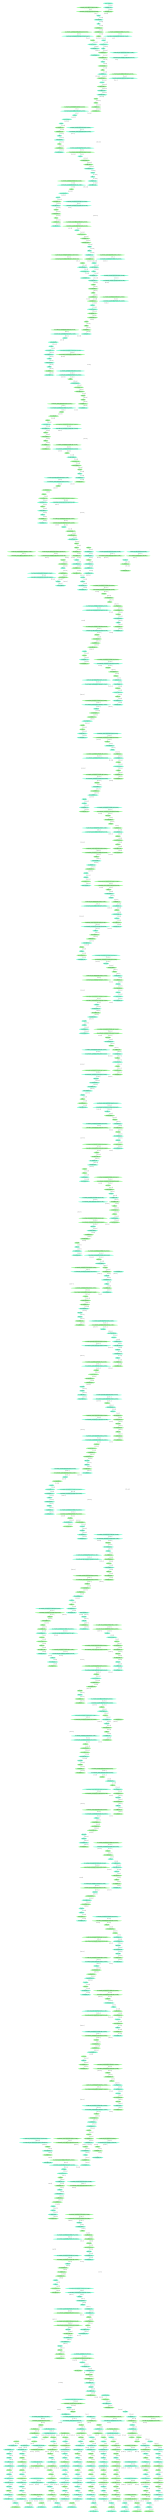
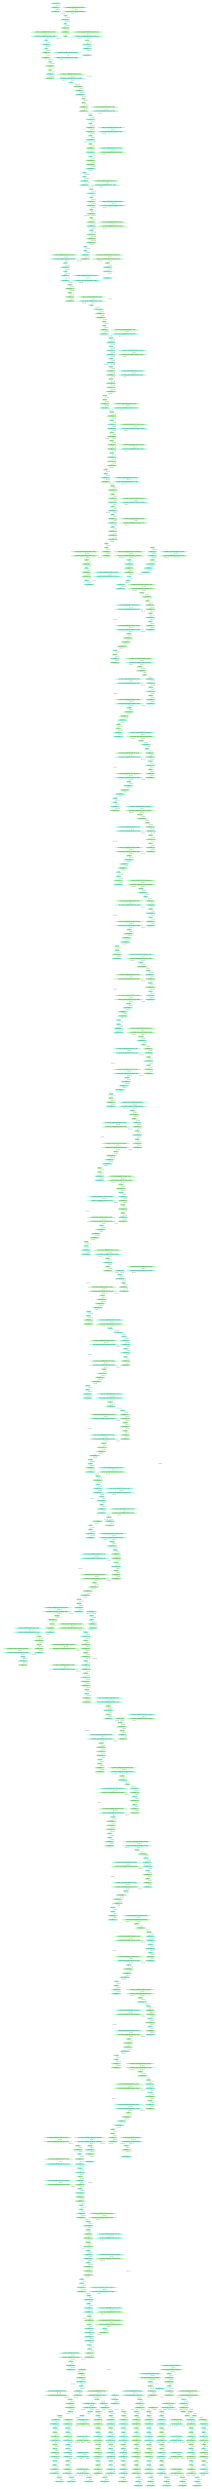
node "851 DequantizeLinear_1130_1": removed
